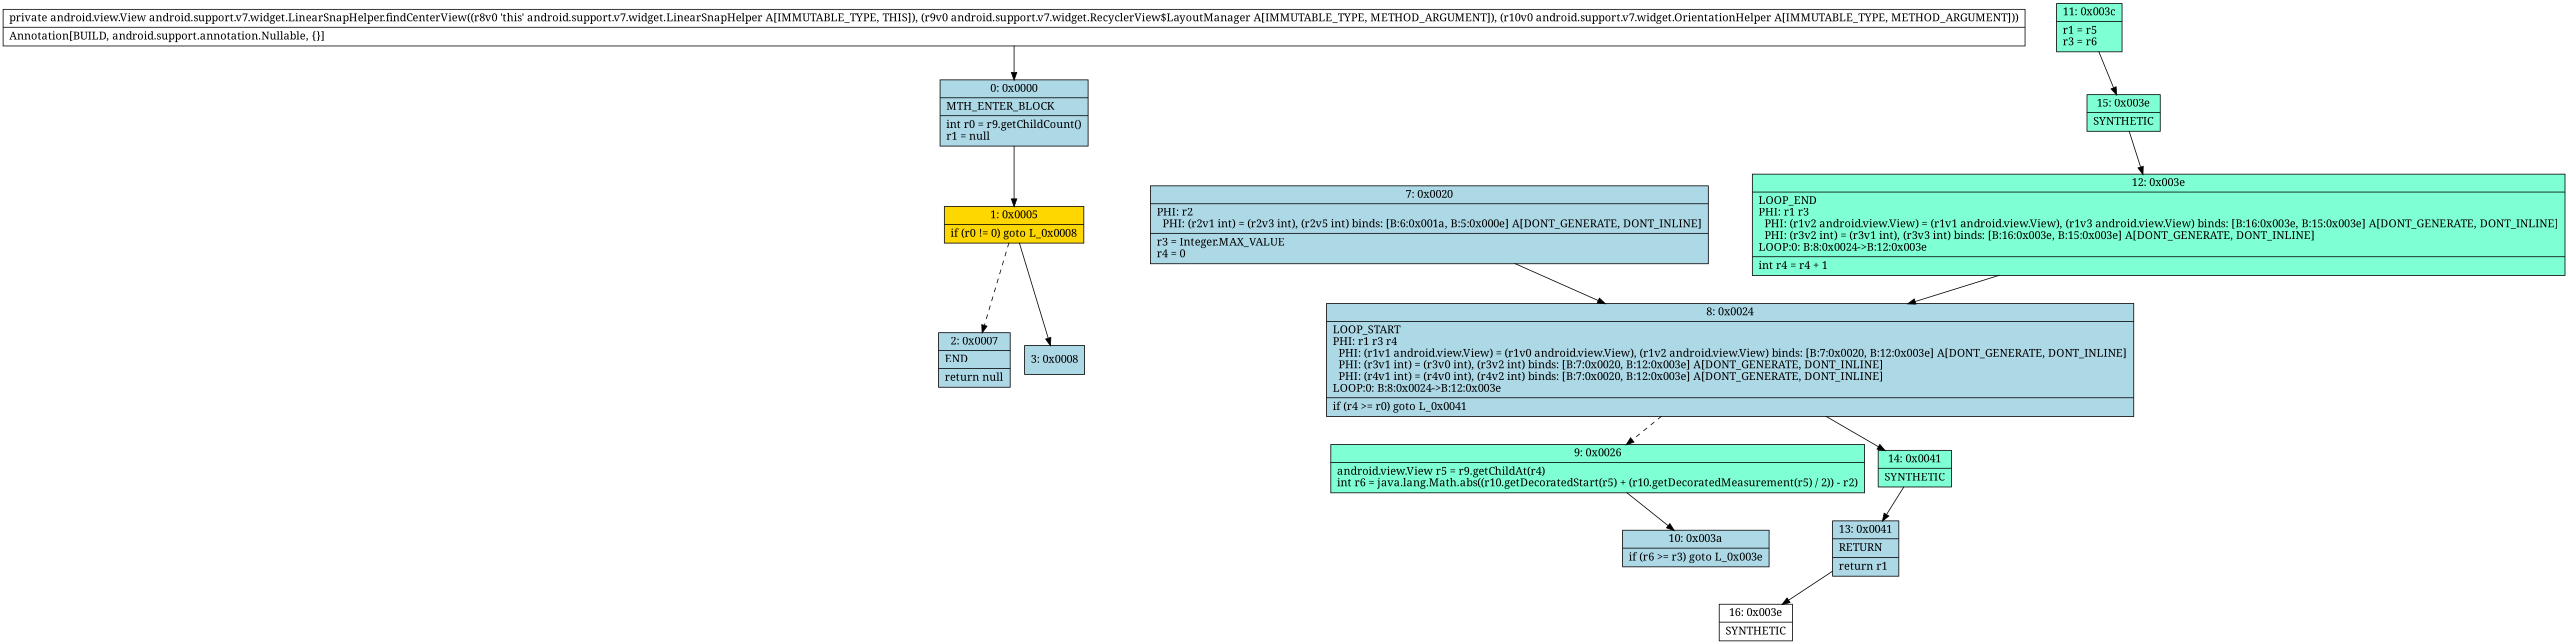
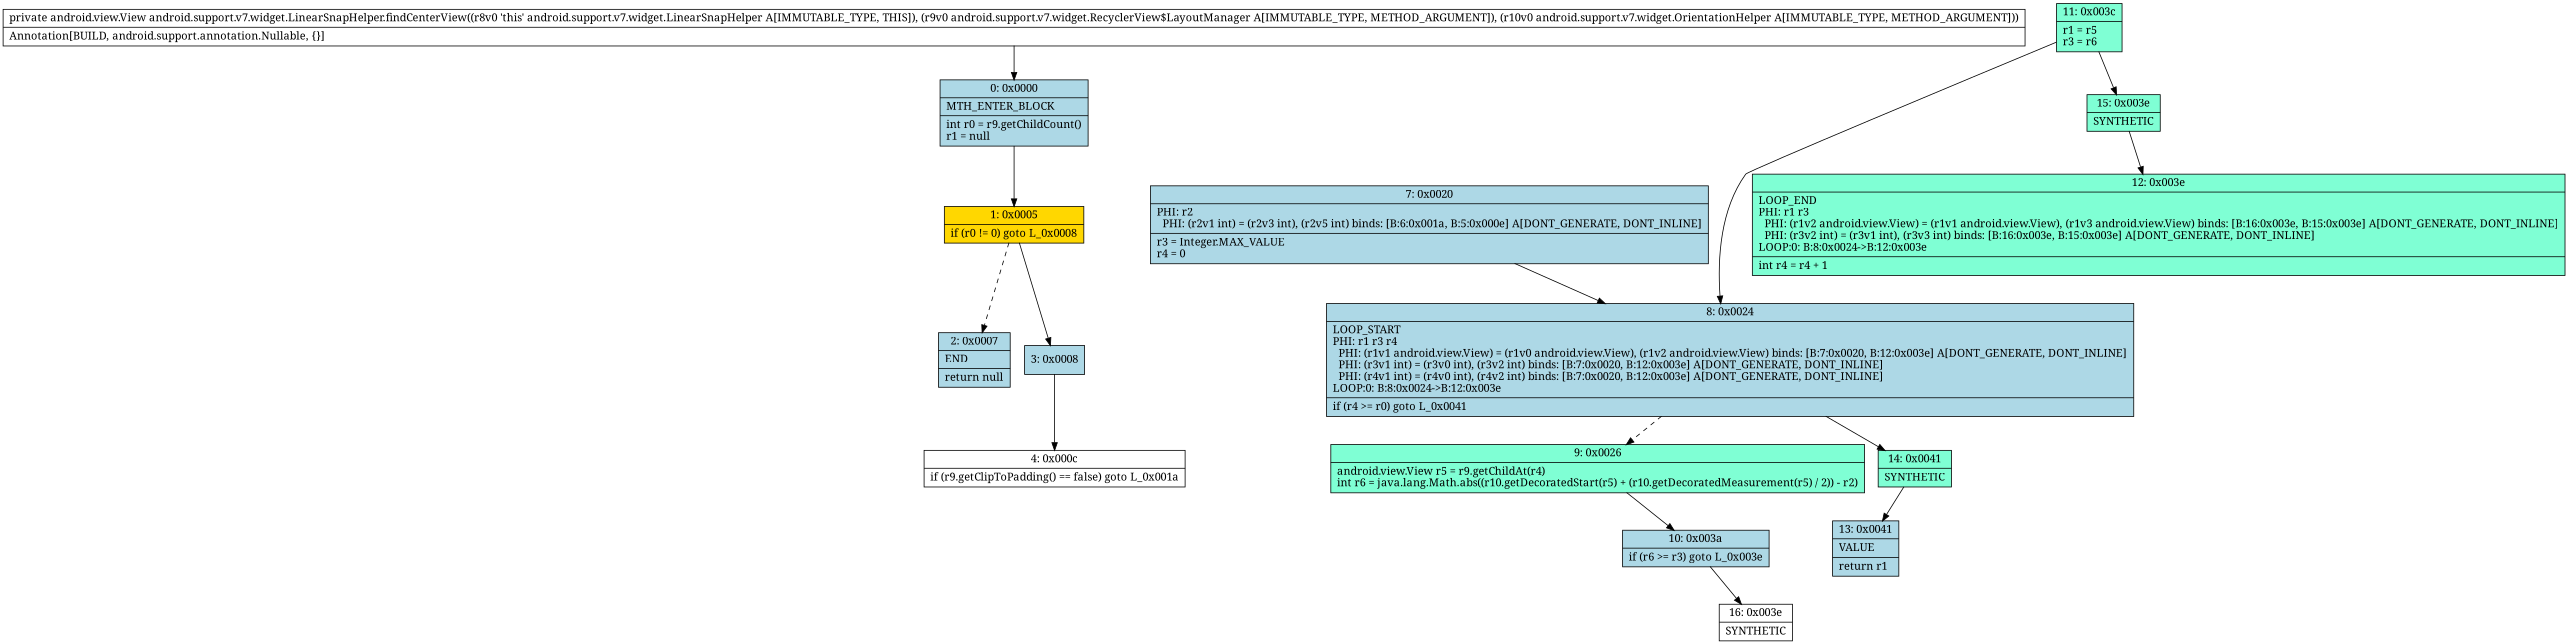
edge "12: 0x003e" -> "8: 0x0024": now "11: 0x003c" -> "8: 0x0024"
node "4: 0x000c": added
node "13: 0x0041": text "RETURN" -> "VALUE"
edge "13: 0x0041" -> "16: 0x003e": now "10: 0x003a" -> "16: 0x003e"
